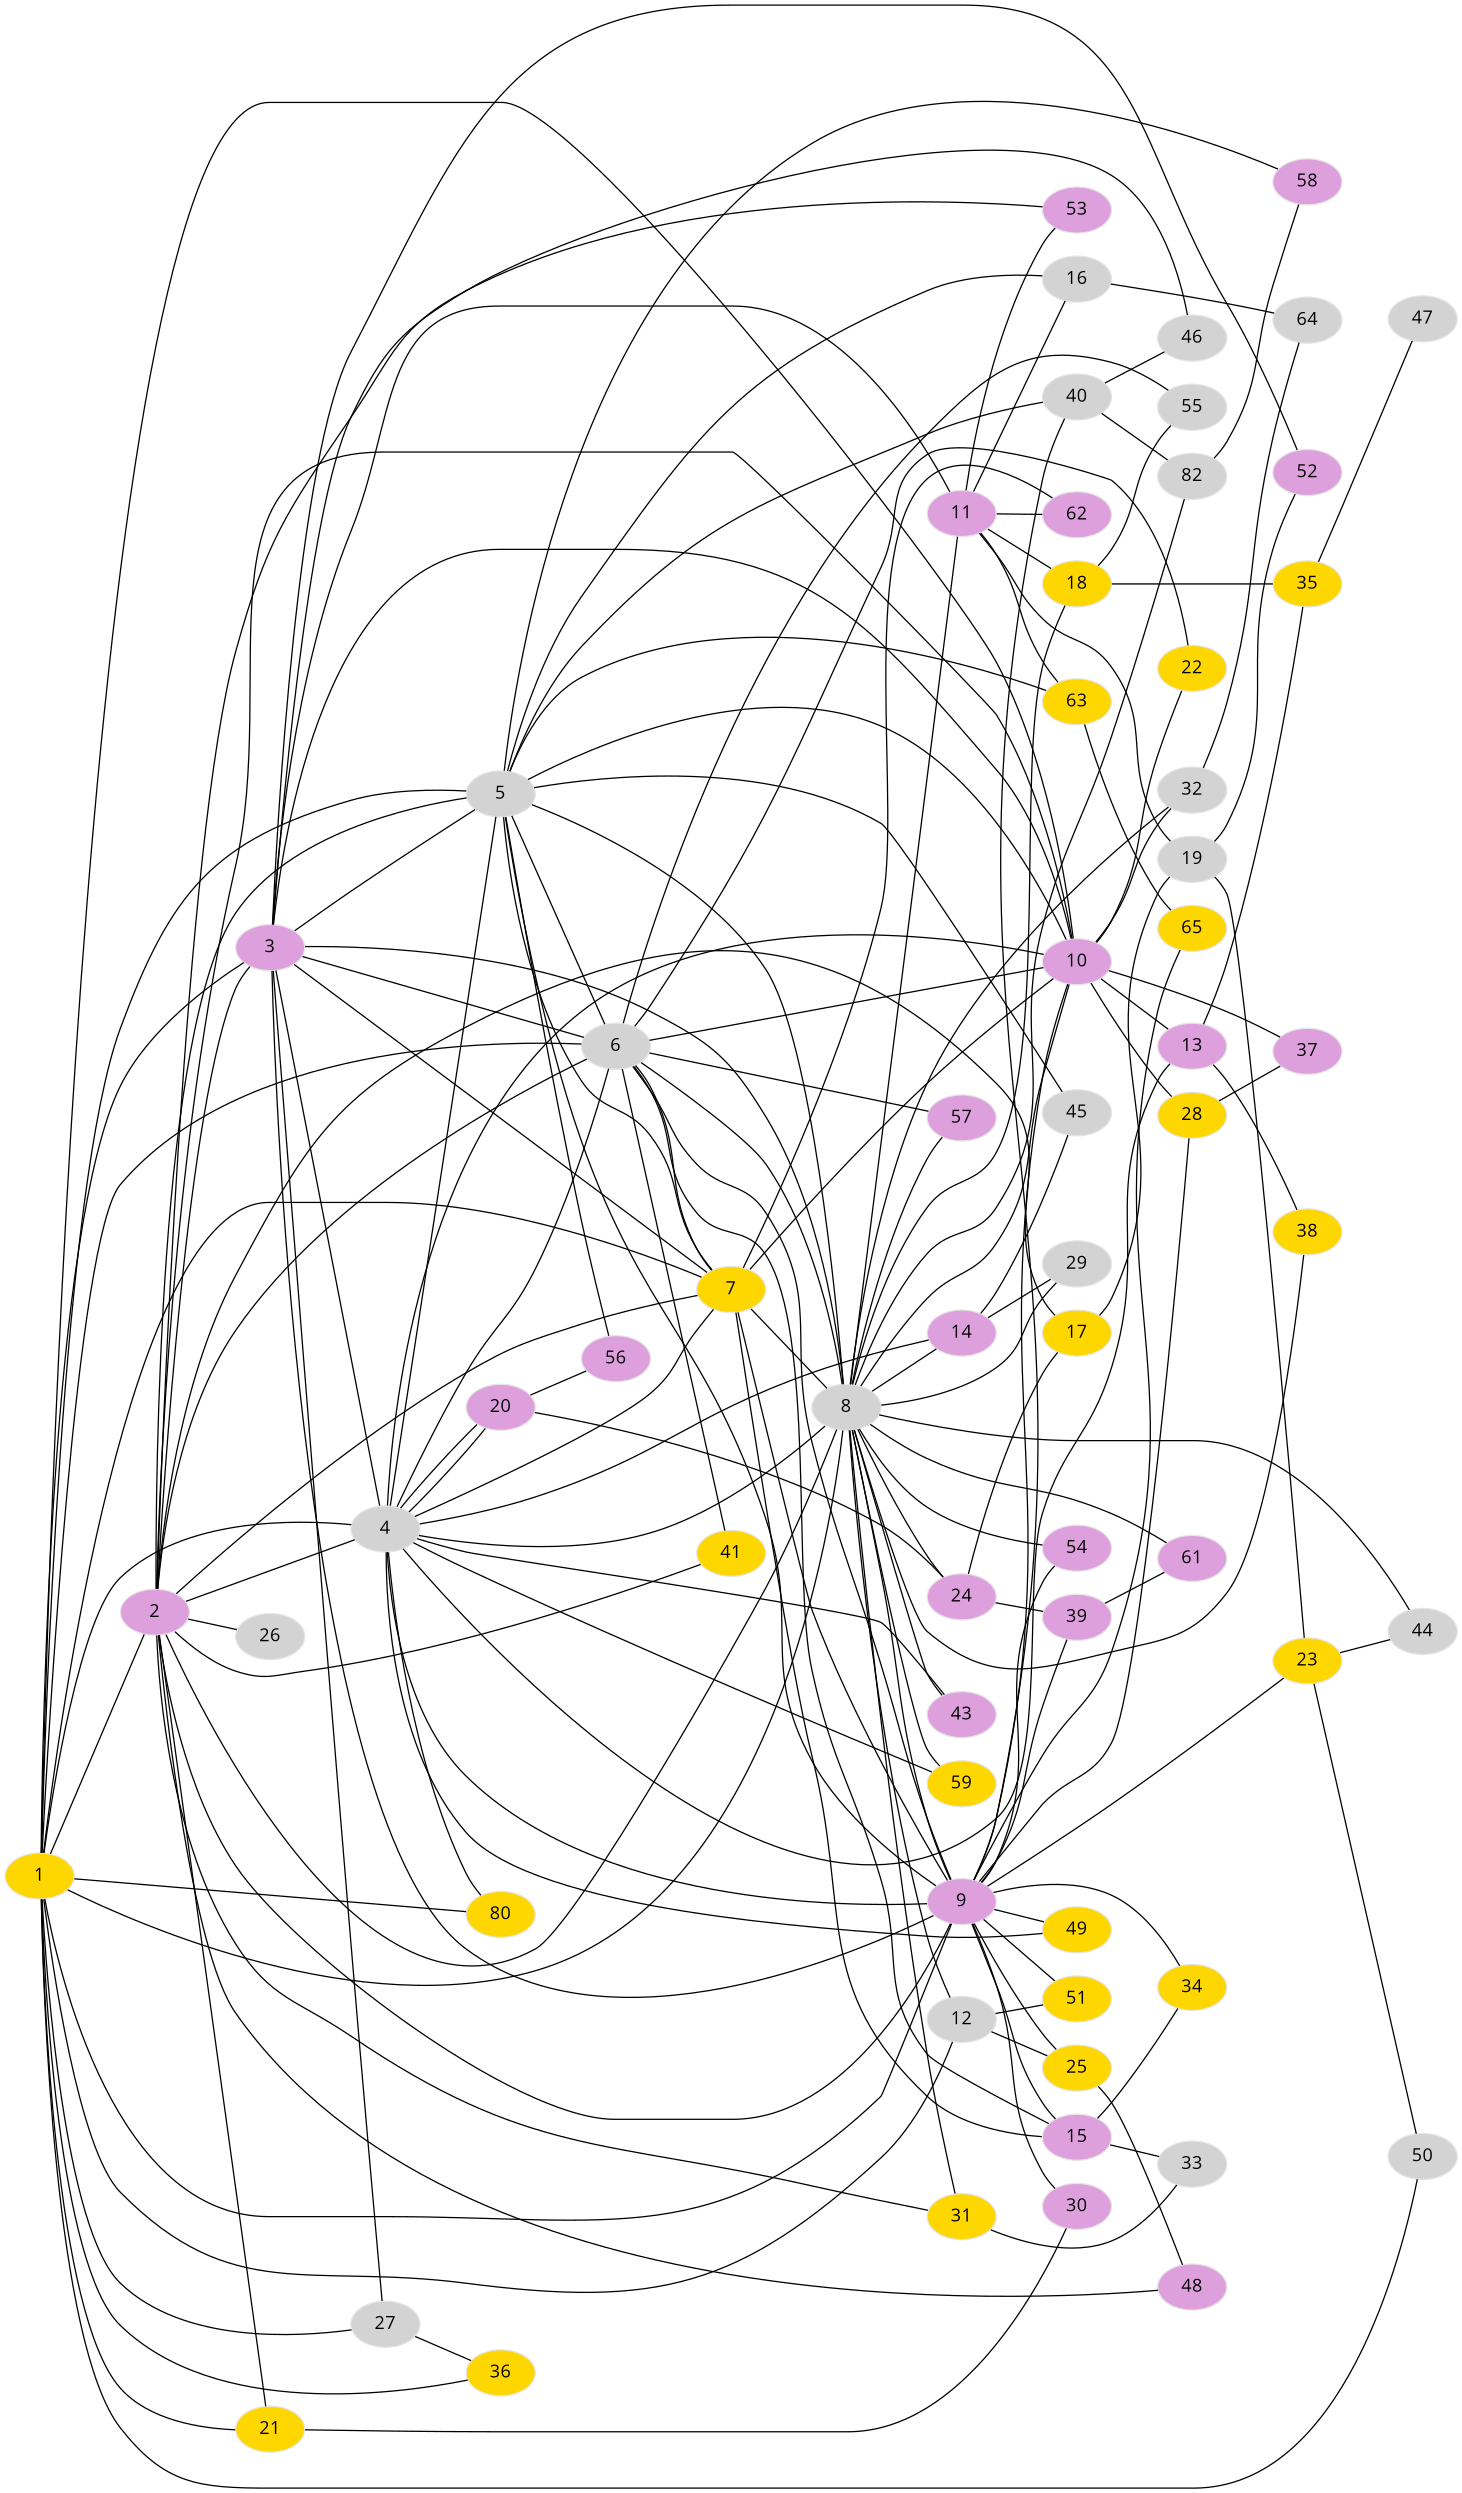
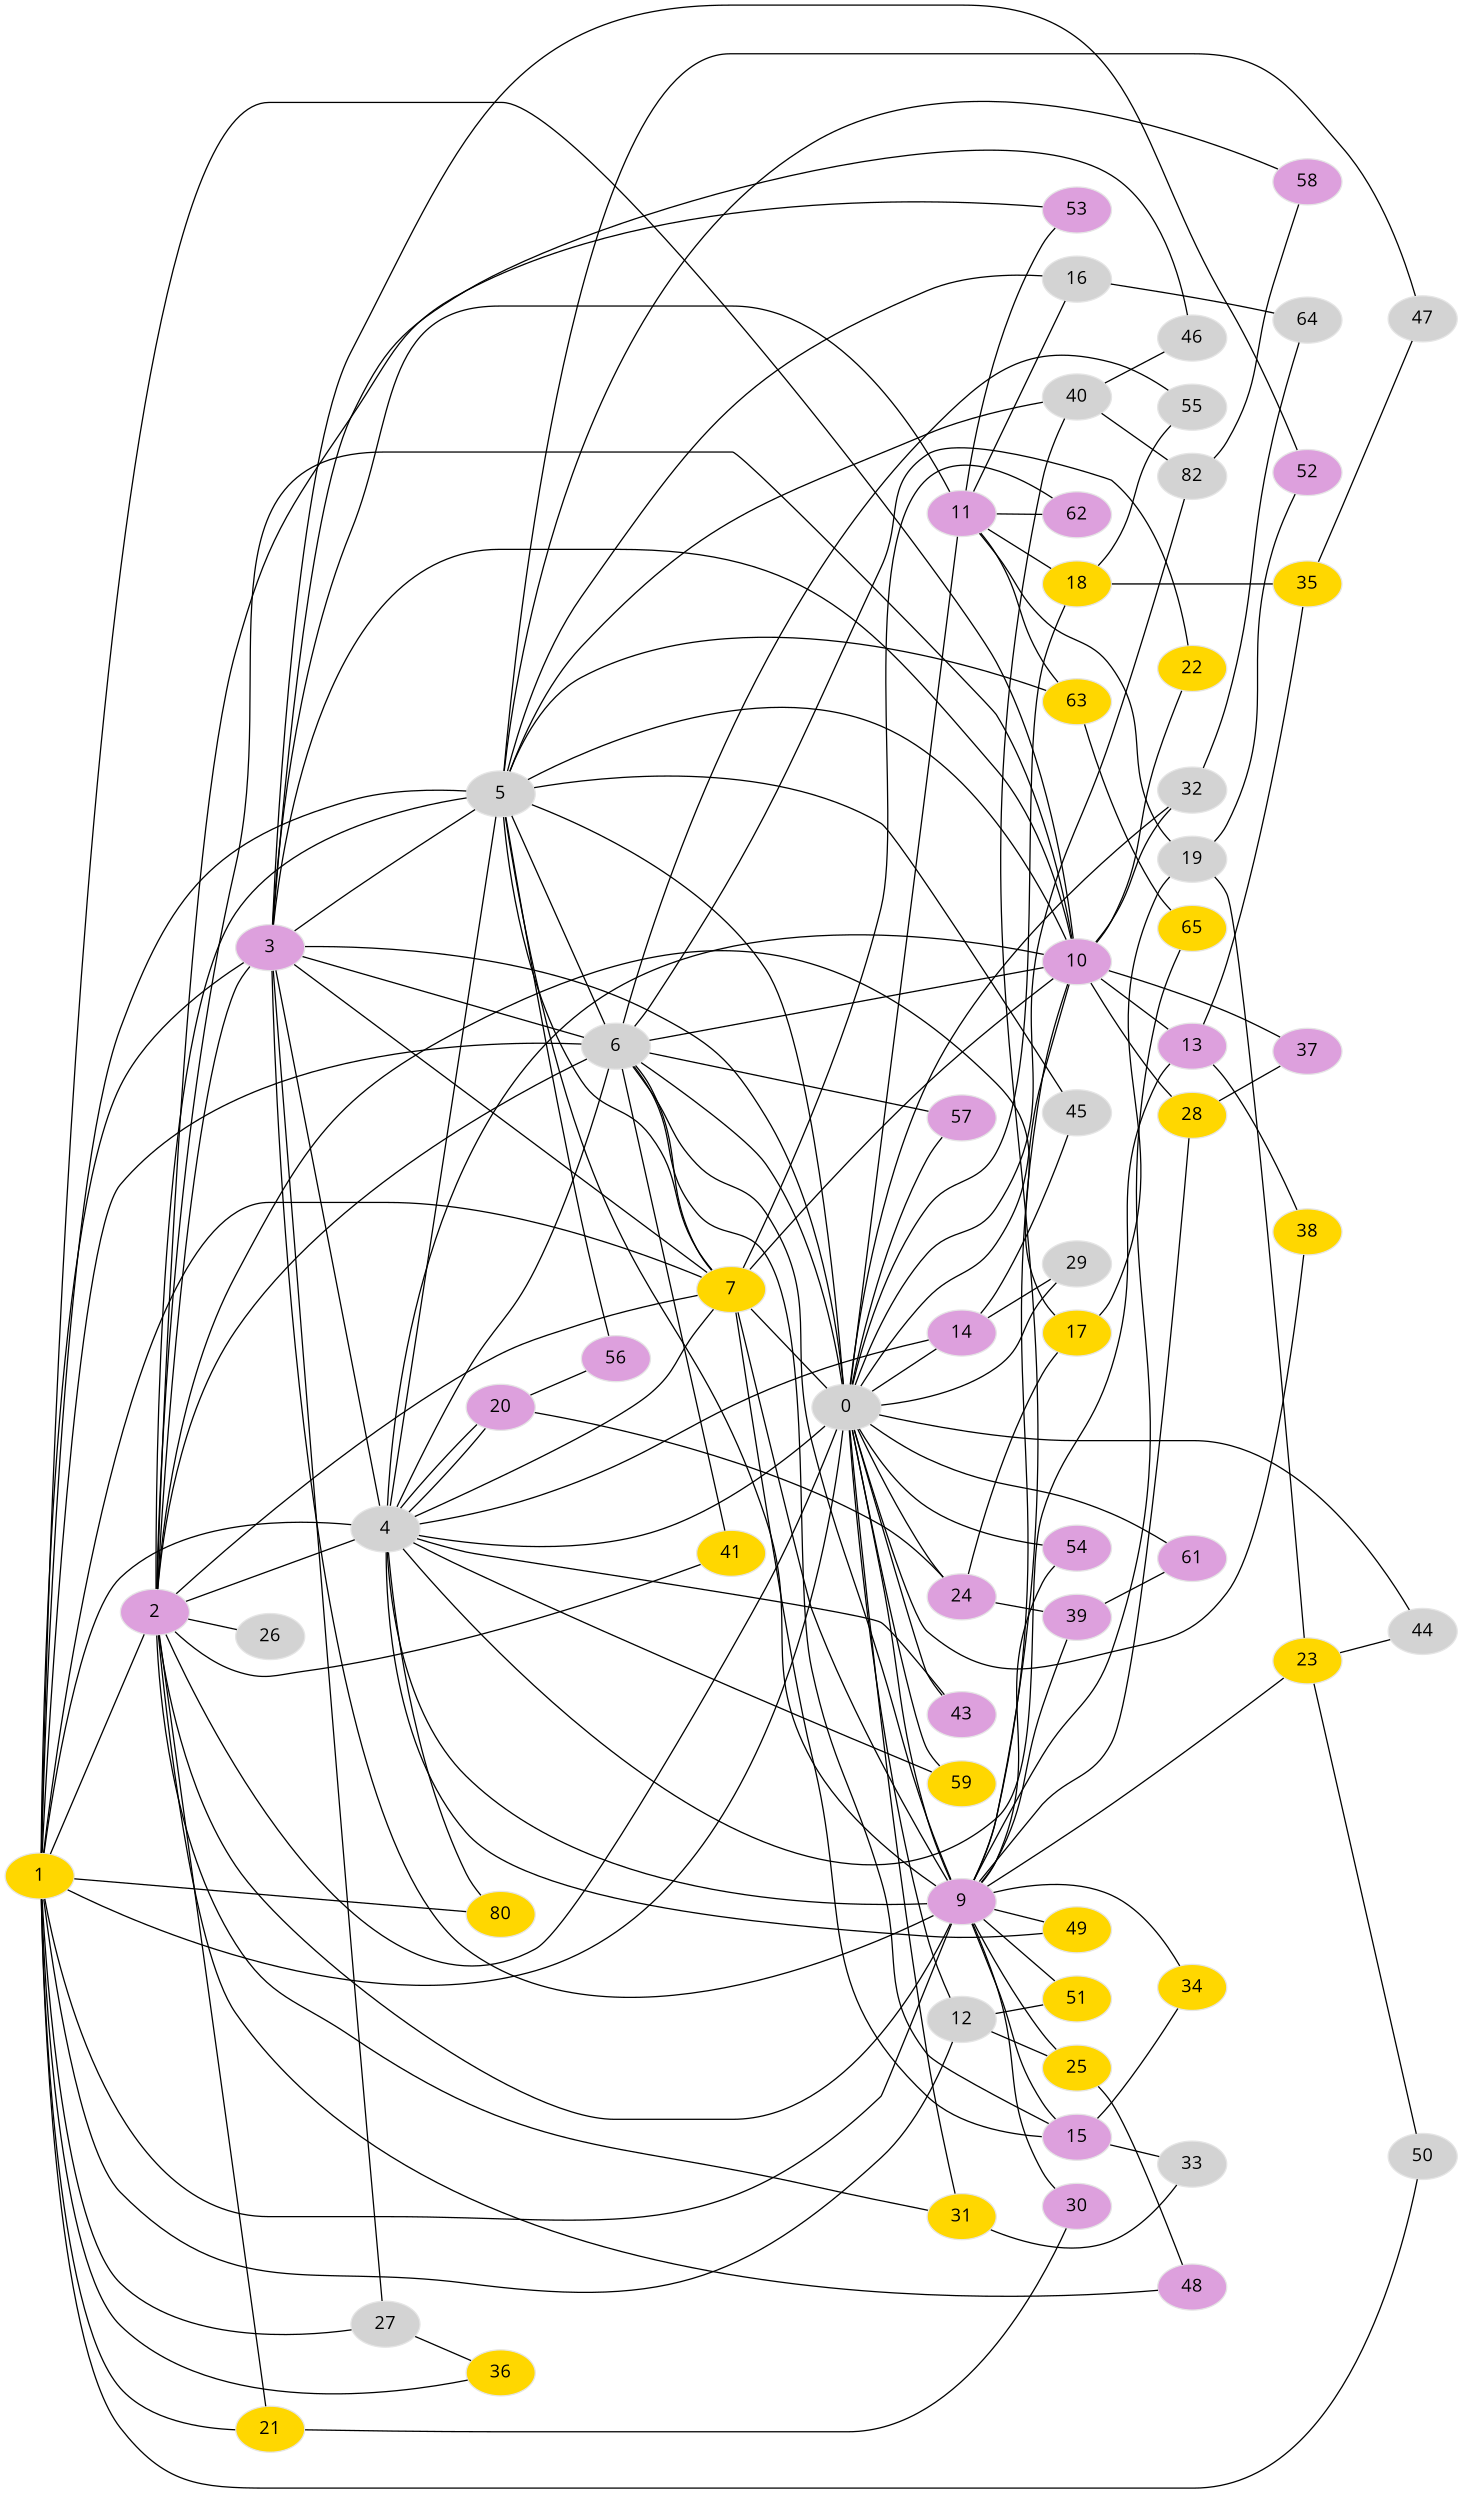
edge "47" -- "5": added
node "8": label "8" -> "0"
